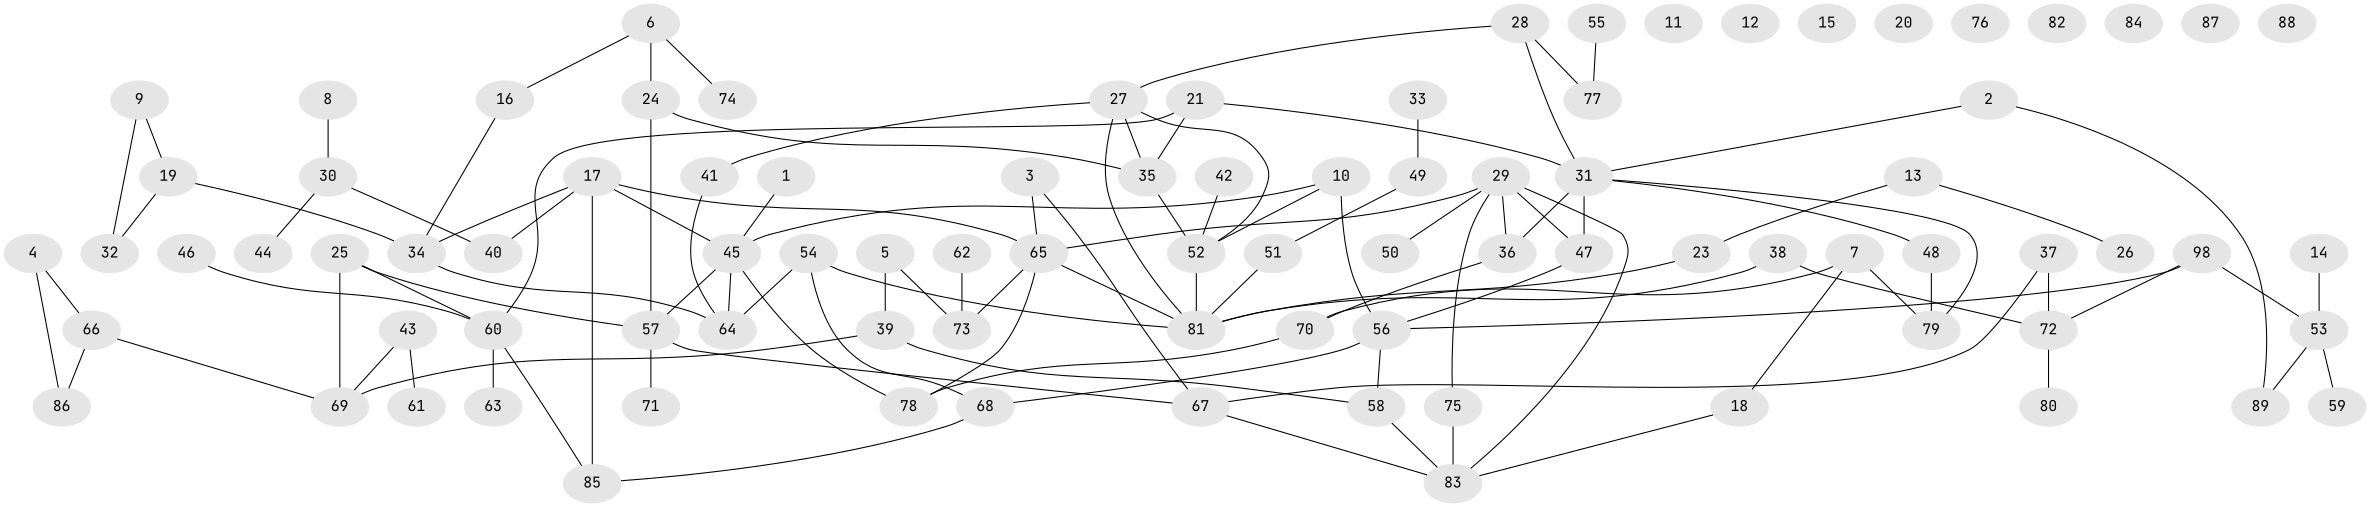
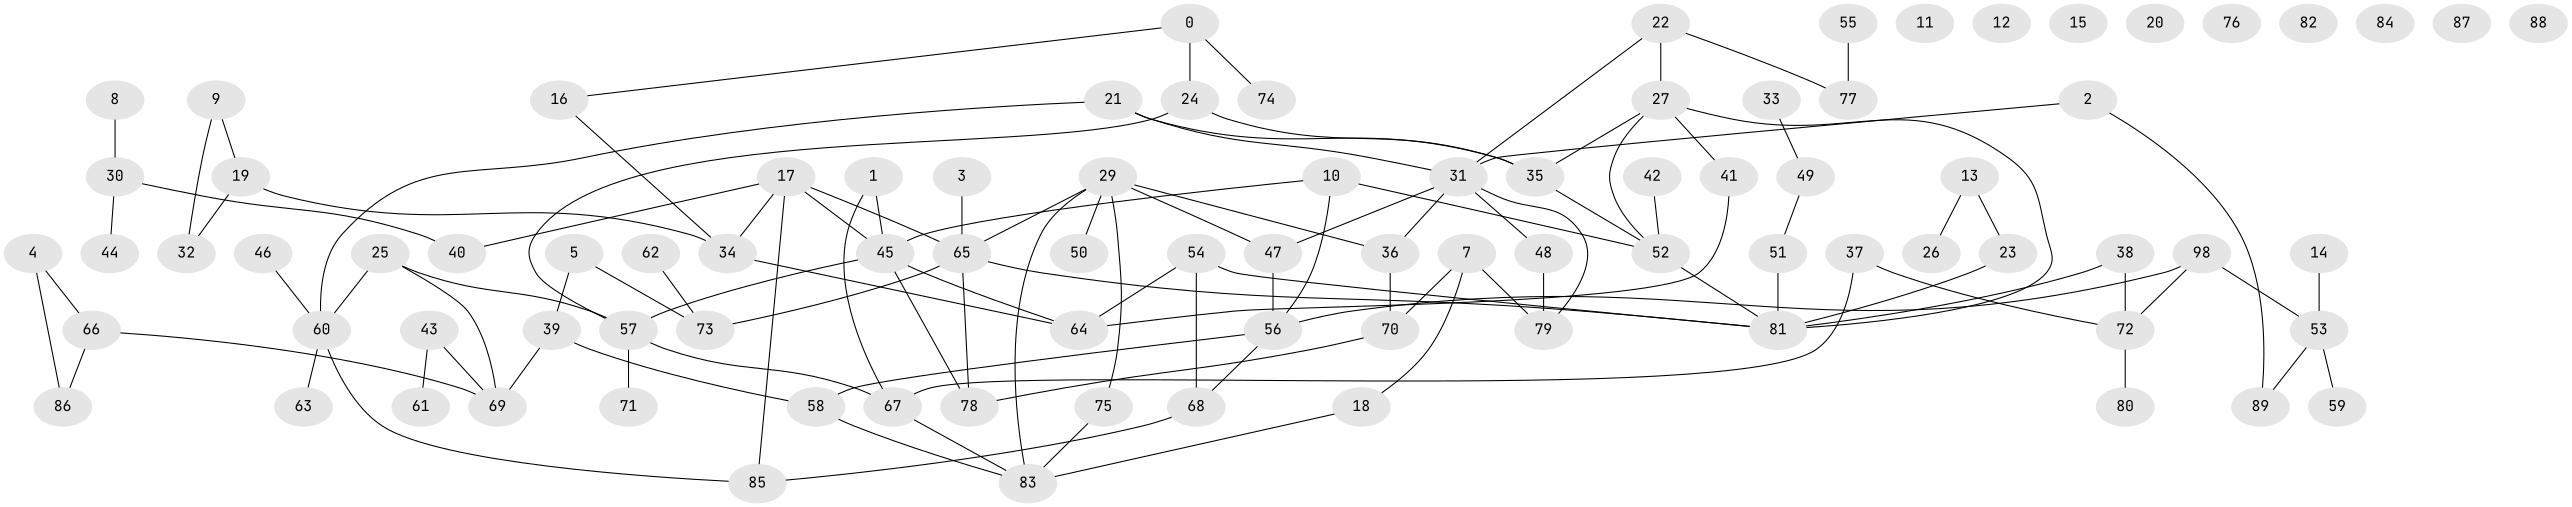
node "6": label "6" -> "0"
node "28": label "28" -> "22"
edge "3" -- "67": now "1" -- "67"
